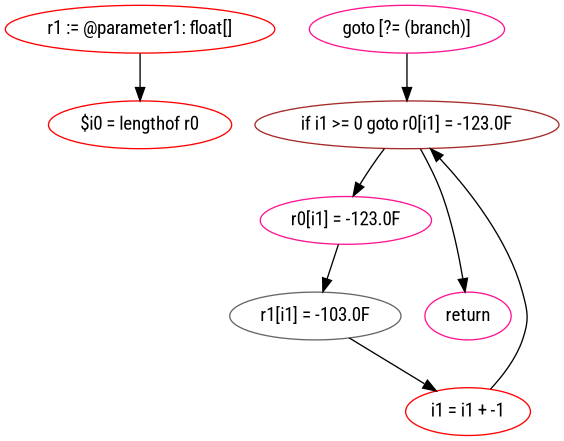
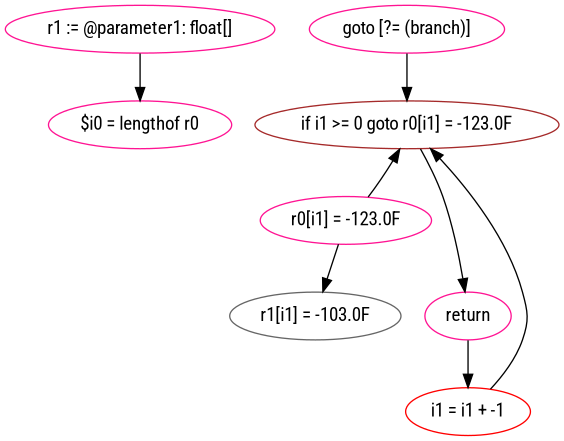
node "r1 := @parameter1: float[]": color red -> deeppink
node "$i0 = lengthof r0": color red -> deeppink
edge "if i1 >= 0 goto r0[i1] = -123.0F" -> "r0[i1] = -123.0F": reversed
edge "r1[i1] = -103.0F" -> "i1 = i1 + -1": now "return" -> "i1 = i1 + -1"
